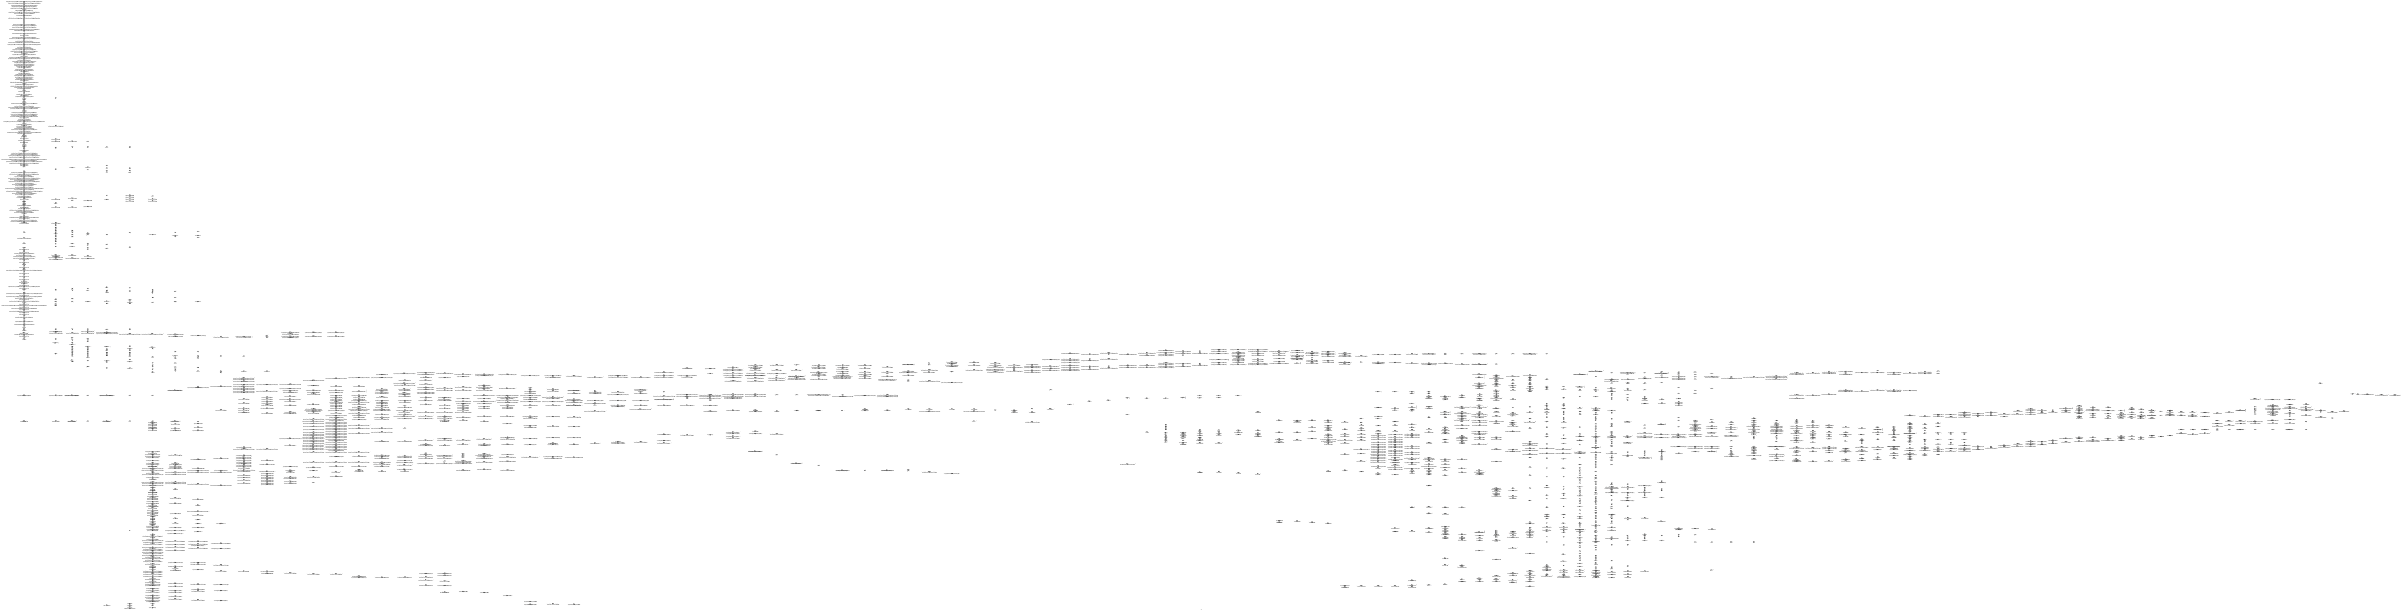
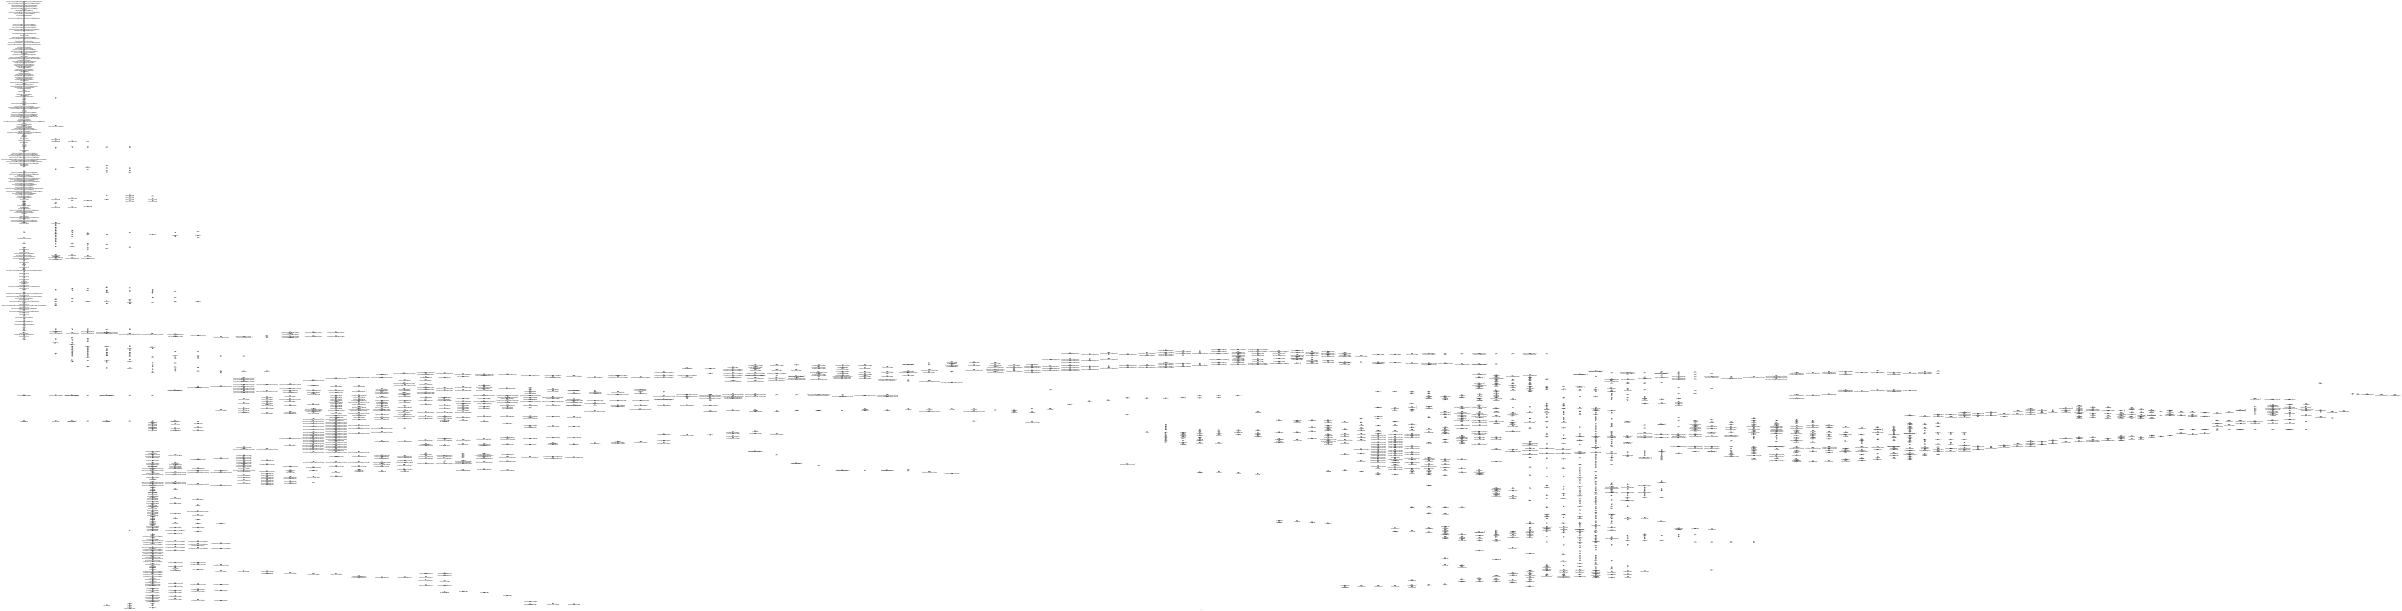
node "NodeID: 458": added
